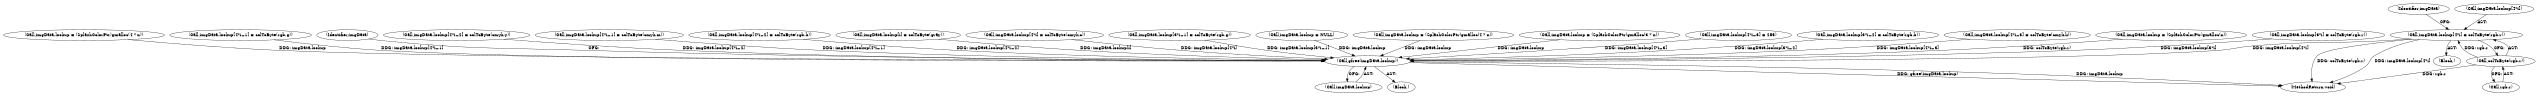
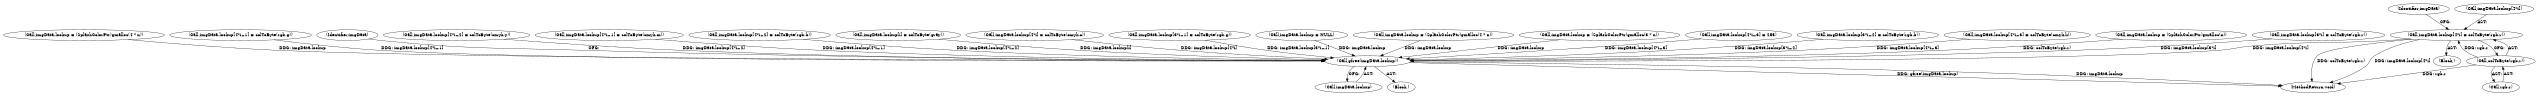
edge "(Call,colToByte(rgb.r))" -> "(Call,rgb.r)": label "CFG: " -> "AST: "
